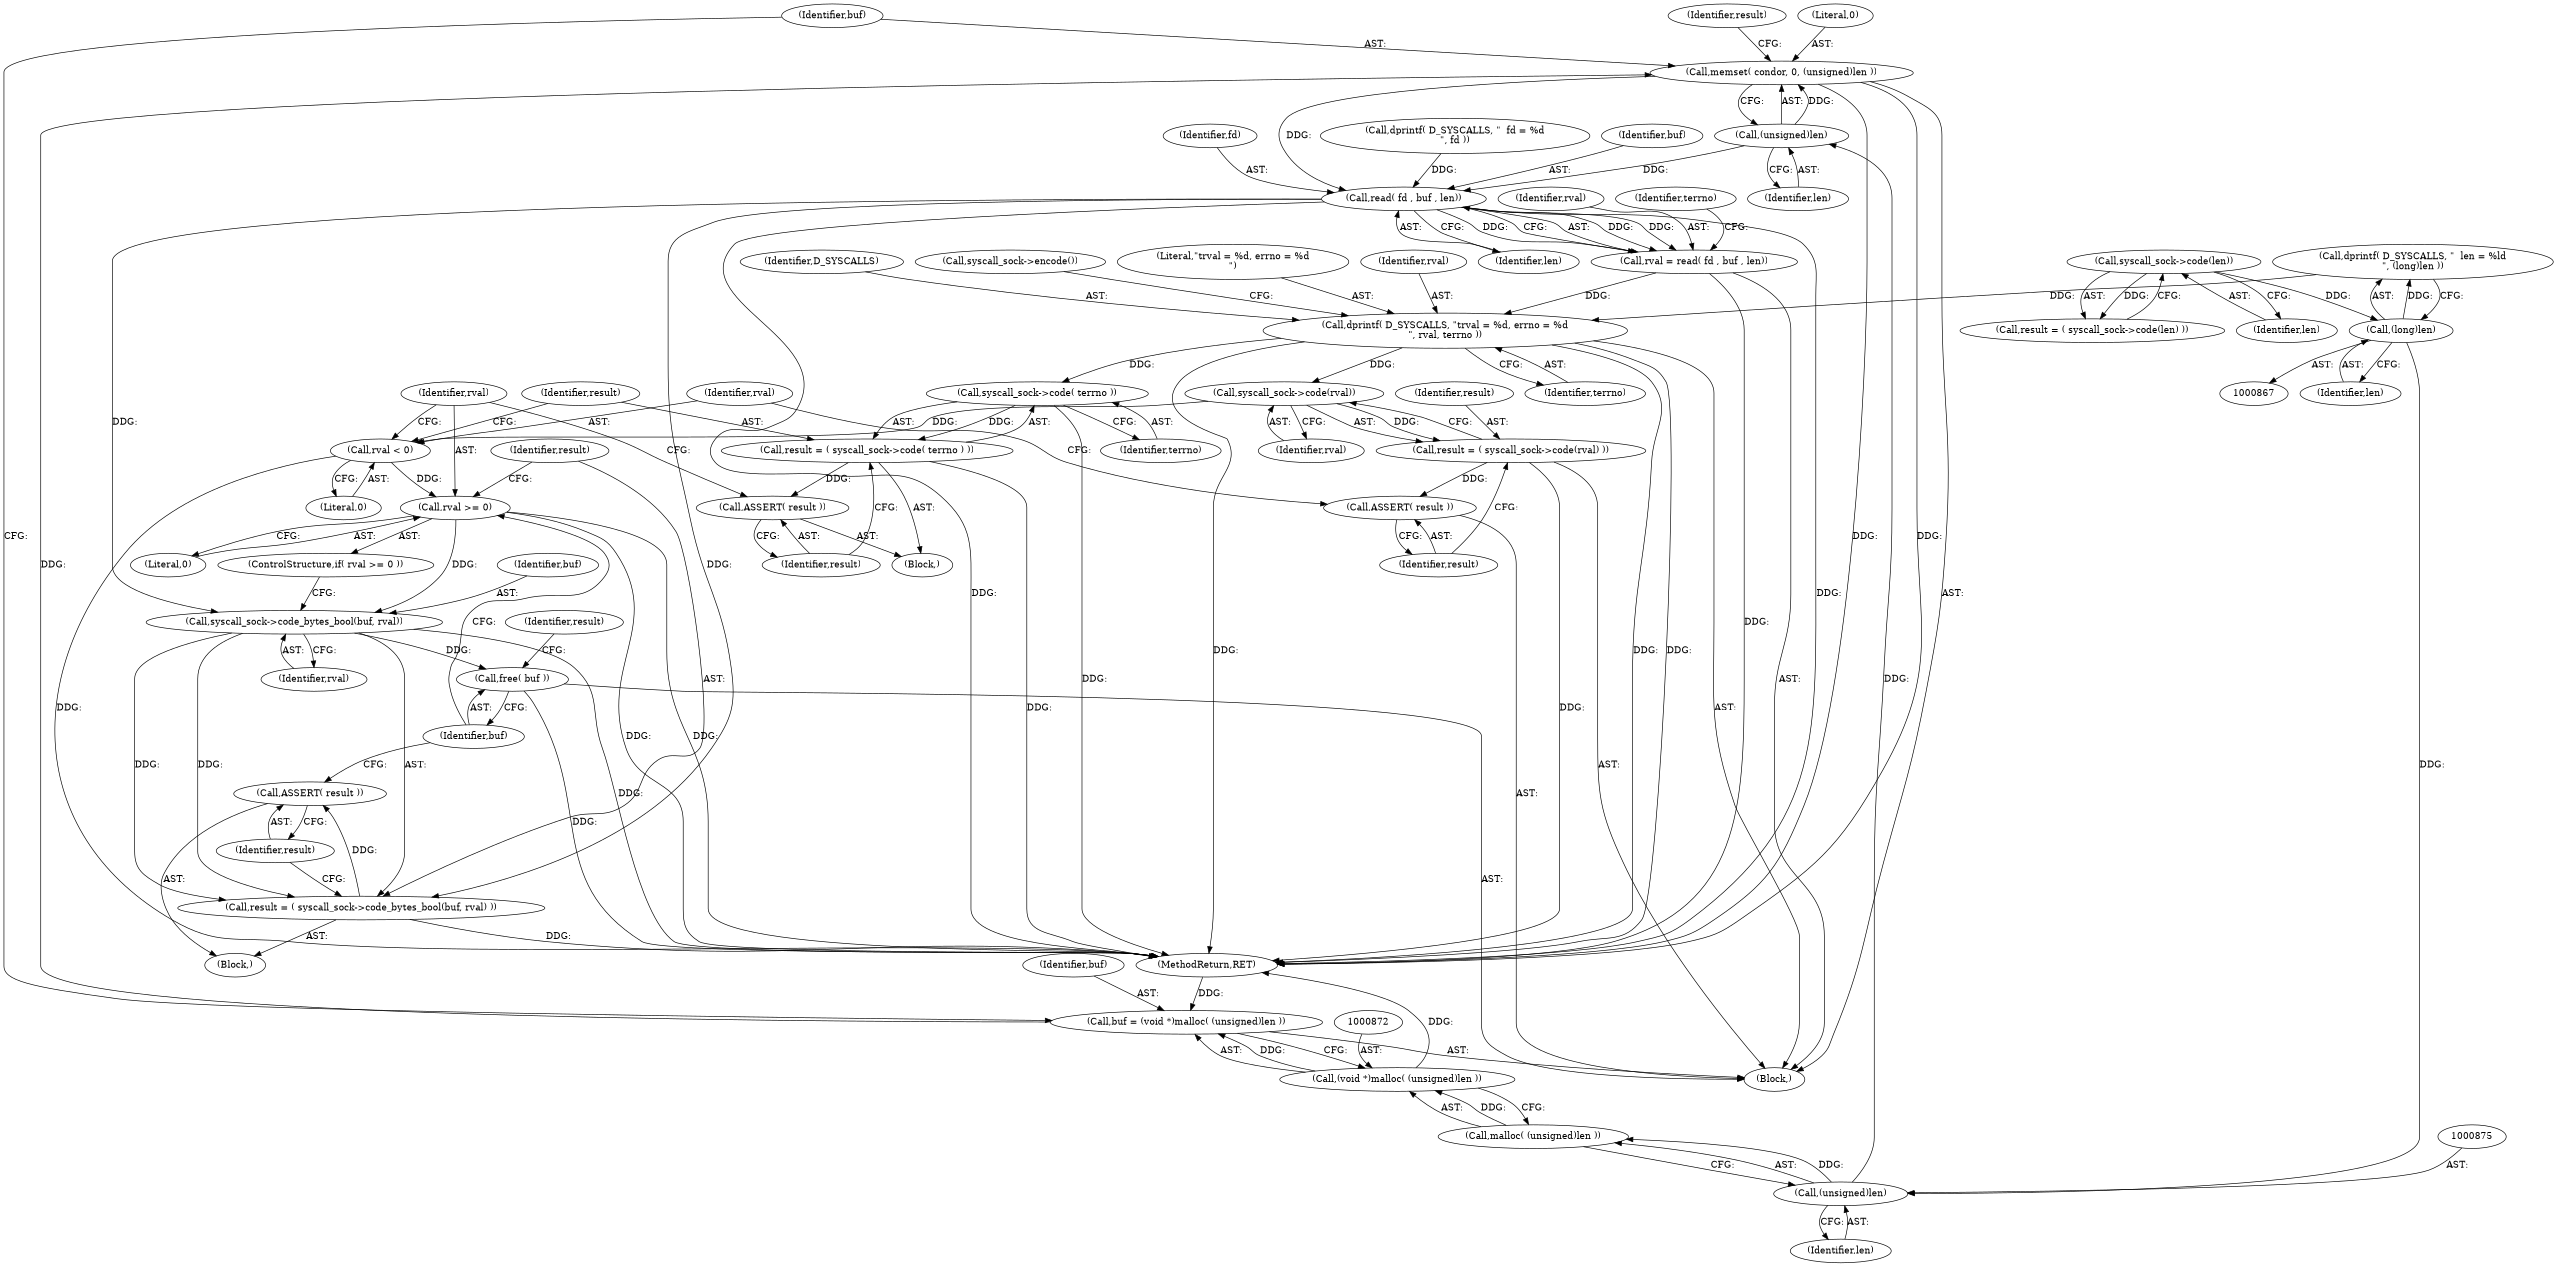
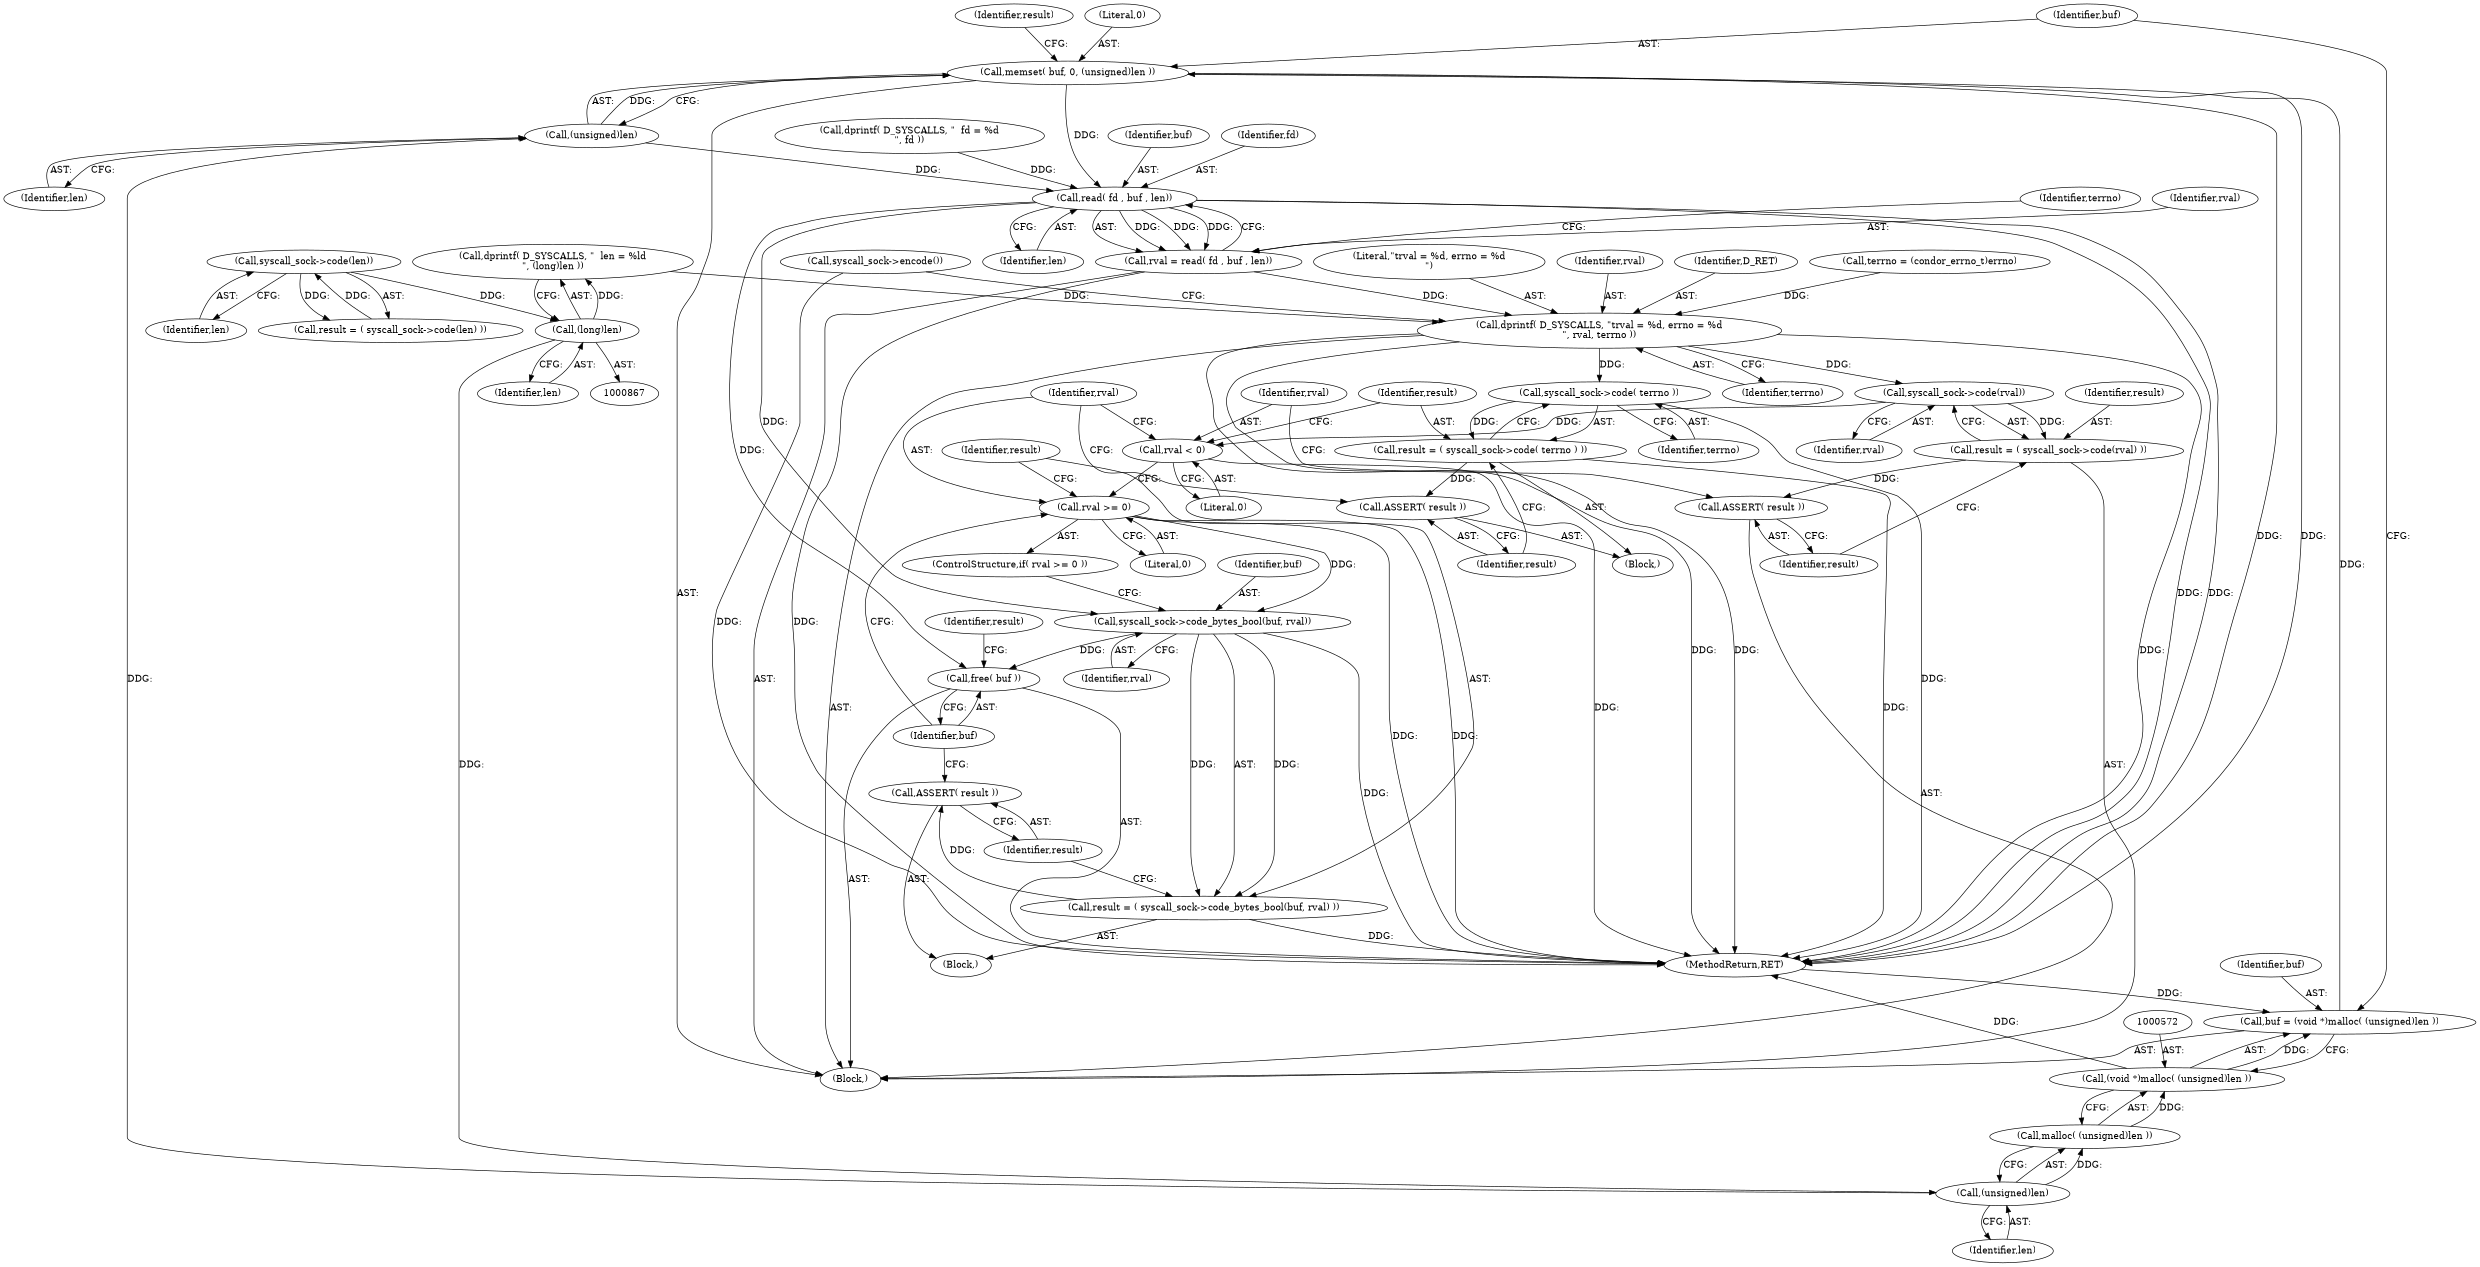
node "(Call,memset( condor, 0, (unsigned)len ))": label "(Call,memset( condor, 0, (unsigned)len ))" -> "(Call,memset( buf, 0, (unsigned)len ))"
node "(Identifier,D_SYSCALLS)": label "(Identifier,D_SYSCALLS)" -> "(Identifier,D_RET)"
node "(Call,terrno = (condor_errno_t)errno)": added
edge "(Call,result = ( syscall_sock->code(len) ))" -> "(Call,syscall_sock->code(len))": label "CFG: " -> "DDG: "
edge "(Call,read( fd , buf , len))" -> "(Call,result = ( syscall_sock->code_bytes_bool(buf, rval) ))": now "(Call,read( fd , buf , len))" -> "(Call,free( buf ))"
edge "(Call,result = ( syscall_sock->code( terrno ) ))" -> "(Call,syscall_sock->code( terrno ))": label "AST: " -> "CFG: "
edge "(Call,rval < 0)" -> "(Call,rval >= 0)": label "DDG: " -> "CFG: "
edge "(Call,free( buf ))" -> "(MethodReturn,RET)": label "DDG: " -> "AST: "
edge "(Call,result = ( syscall_sock->code(rval) ))" -> "(MethodReturn,RET)": now "(Call,syscall_sock->encode())" -> "(MethodReturn,RET)"
node "1000872": label "1000872" -> "1000572"
node "1000875": removed
